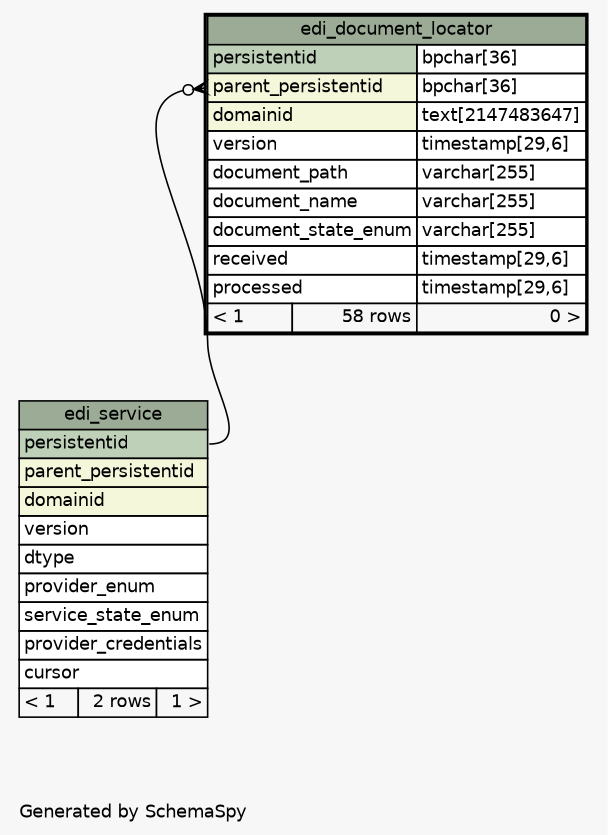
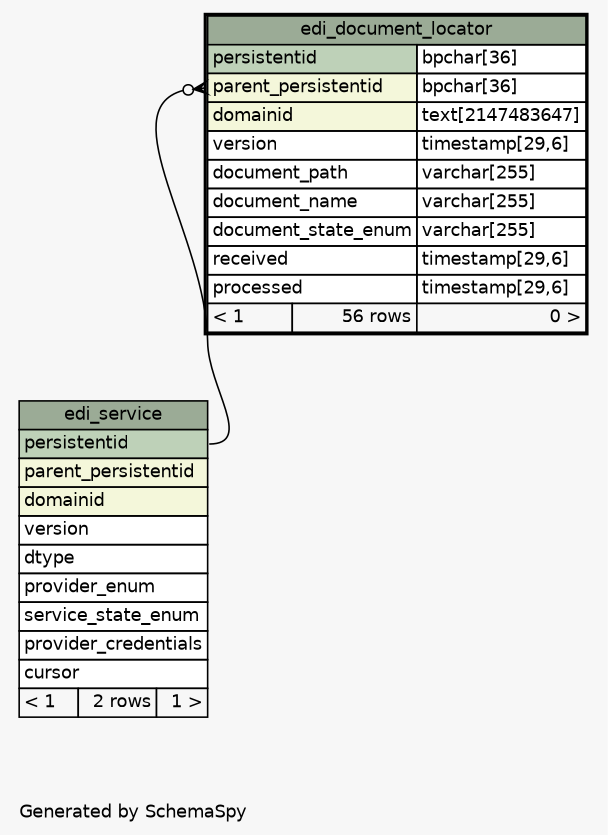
node "edi_document_locator": text "58 rows" -> "56 rows"
